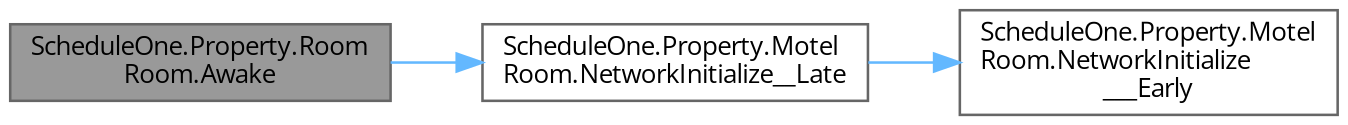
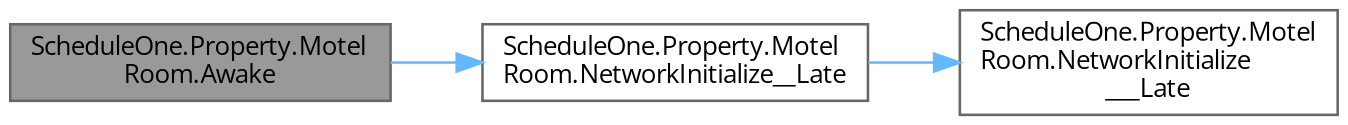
node "ScheduleOne.Property.Room Room.Awake": label "ScheduleOne.Property.Room Room.Awake" -> "ScheduleOne.Property.Motel Room.Awake"
node "ScheduleOne.Property.Motel Room.NetworkInitialize ___Early": label "ScheduleOne.Property.Motel Room.NetworkInitialize ___Early" -> "ScheduleOne.Property.Motel Room.NetworkInitialize ___Late"
